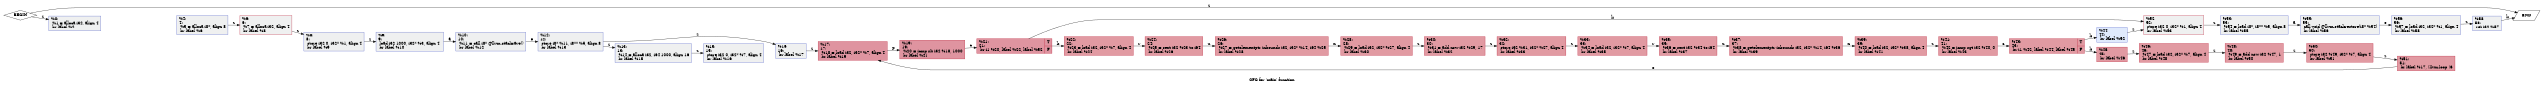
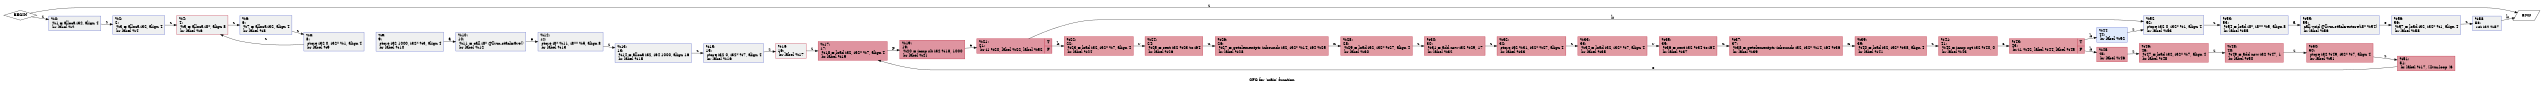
node "%2:": added
node "%4:": color #3d50c3ff -> #b70d28ff
node "%6:": color #b70d28ff -> #3d50c3ff
node "%52:": color #b70d28ff -> #3d50c3ff
edge "%12:" -> "%16:": now "%15:" -> "%16:"
edge "%8:" -> "%9:": now "%8:" -> "%4:"
node "%9:": text "load i32 1000, i32* %3, align 4" -> "store i32 1000, i32* %3, align 4"
node "%16:": color #3d50c3ff -> #b70d28ff
